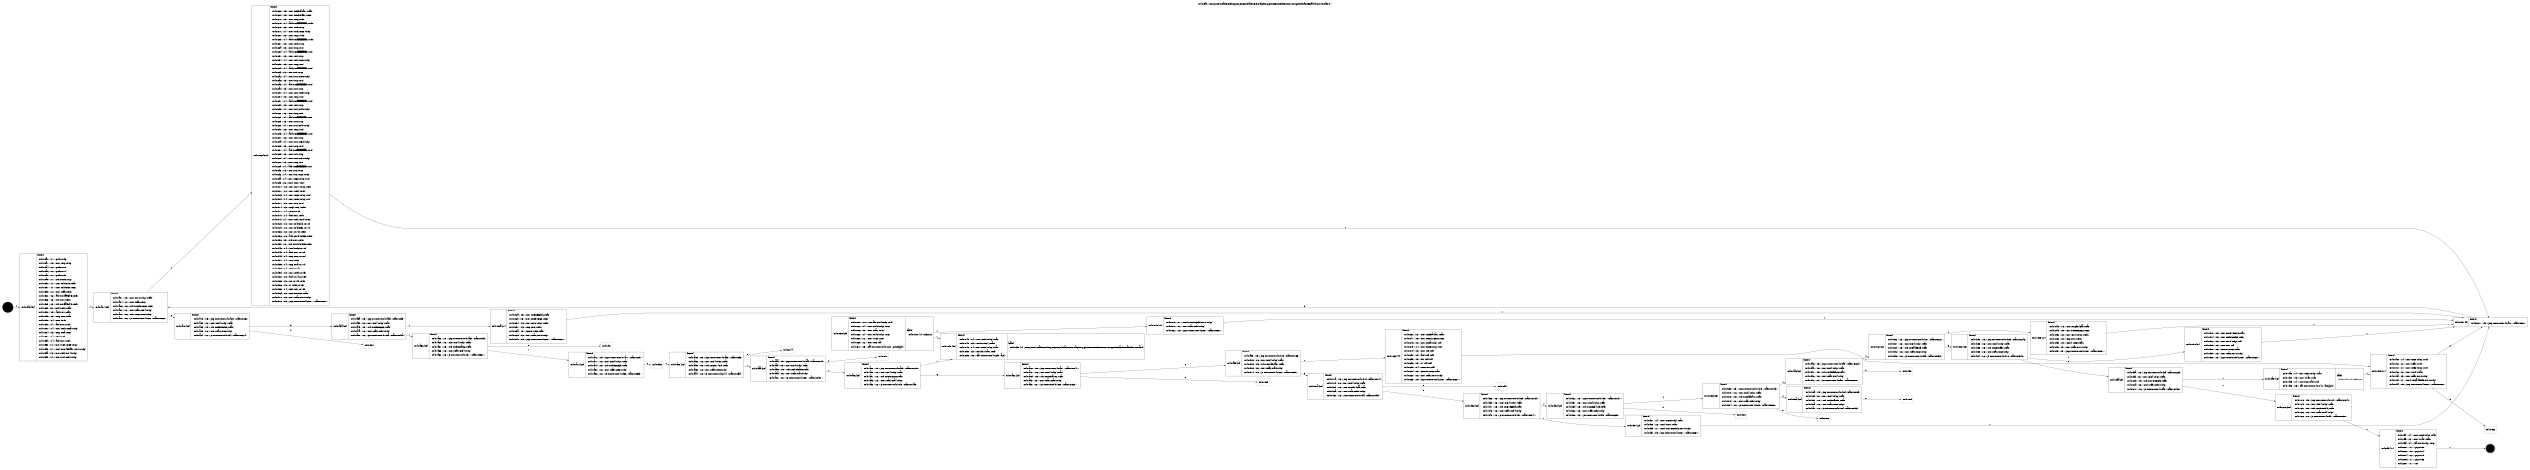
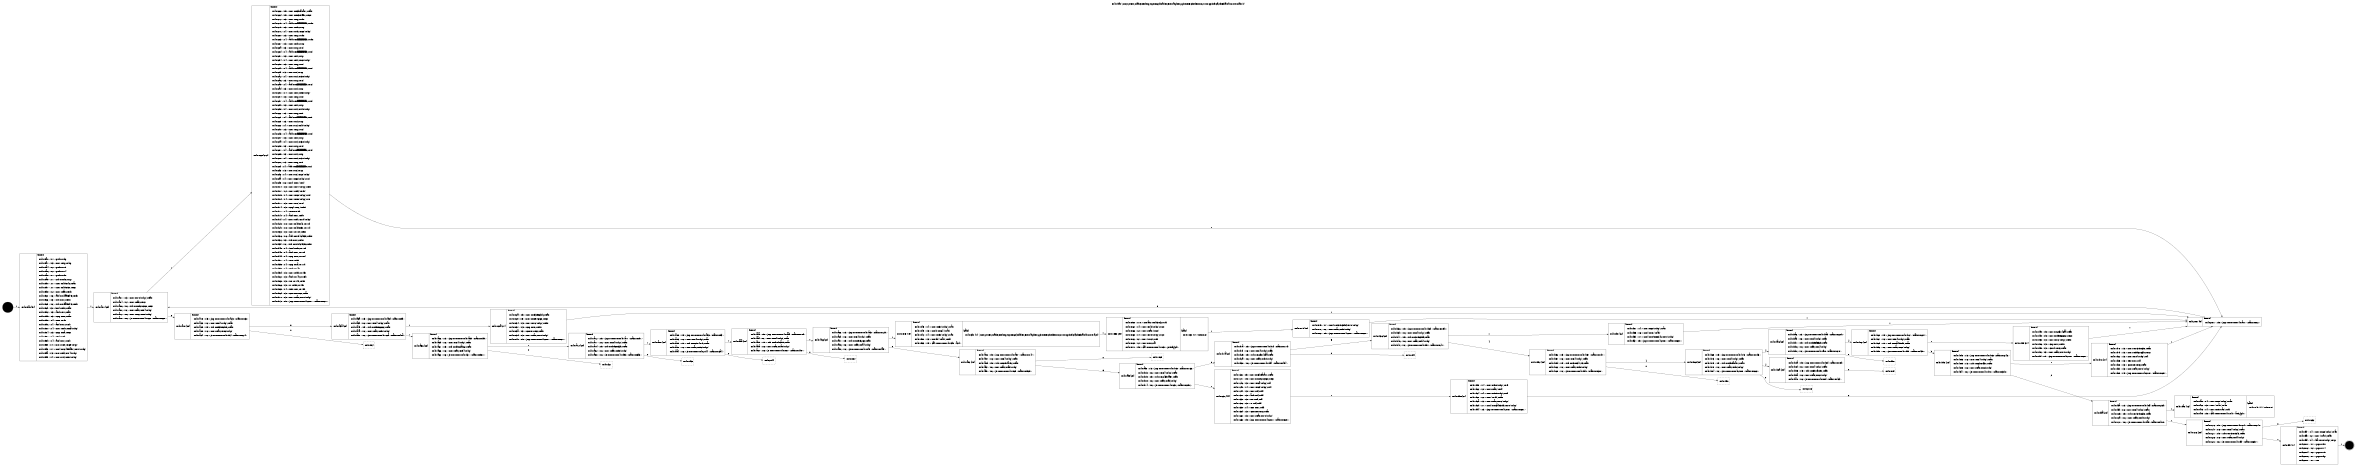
edge "0x401e58 [29]" -> "0x401e45 [19]": reversed
edge "0x401d93" -> "0x401a8e [28]": now "0x401a72 [28]" -> "0x401a8e [28]"
edge "0x401dae [16]" -> "0x401dbe [27]": removed, label "1"
edge "0x401dbe [27]" -> "0x401c32": now "0x401c16 [28]" -> "0x401c32"
